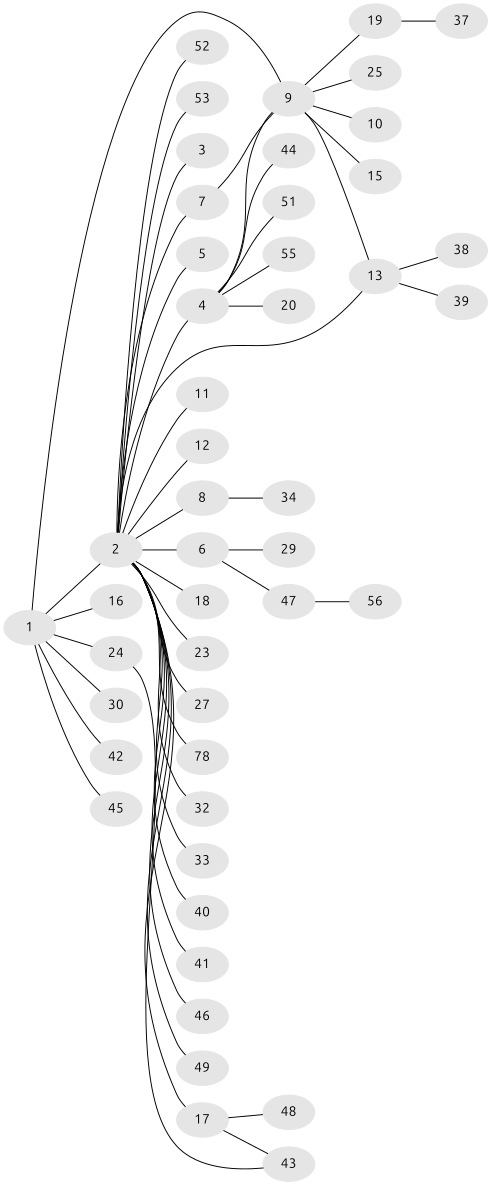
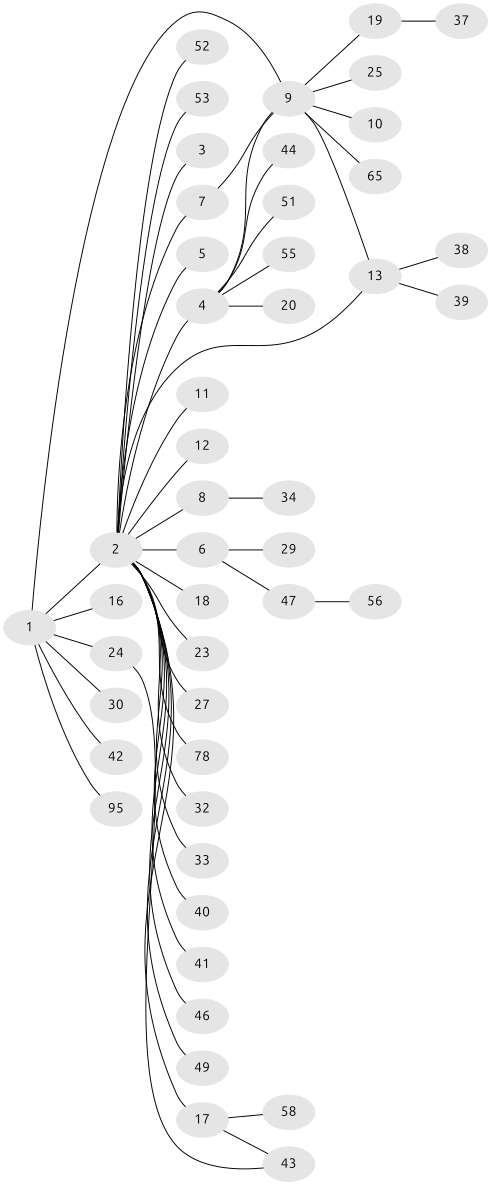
node "15": label "15" -> "65"
node "45": label "45" -> "95"
node "48": label "48" -> "58"
